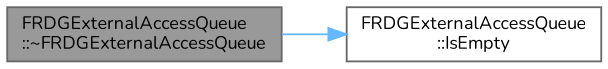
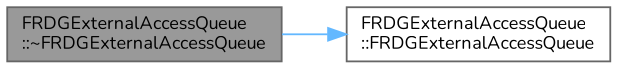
node "FRDGExternalAccessQueue ::IsEmpty": label "FRDGExternalAccessQueue ::IsEmpty" -> "FRDGExternalAccessQueue ::FRDGExternalAccessQueue"
